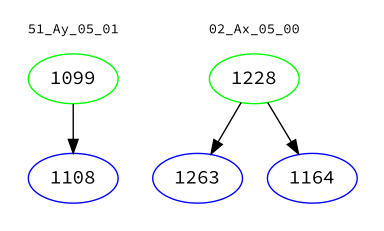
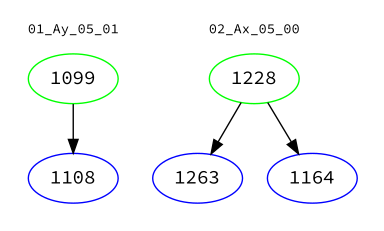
cluster "51_Ay_05_01": label "51_Ay_05_01" -> "01_Ay_05_01"
